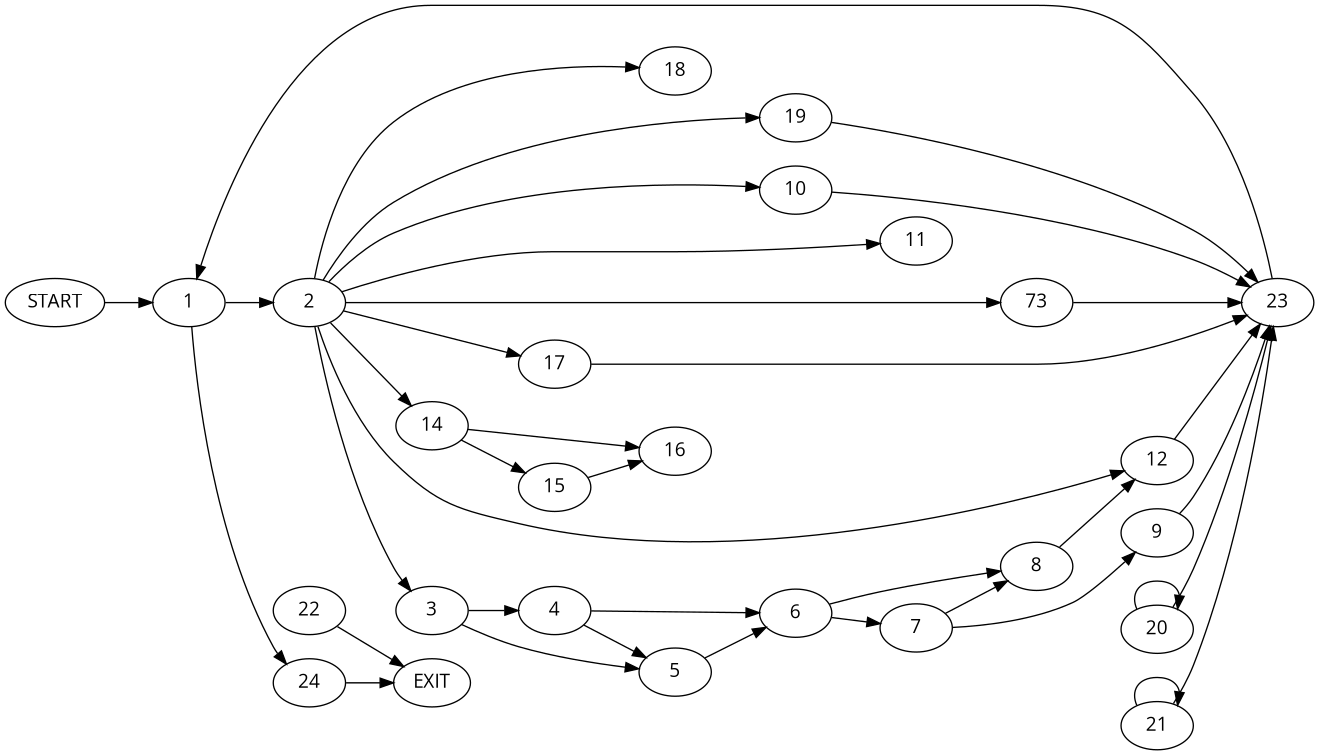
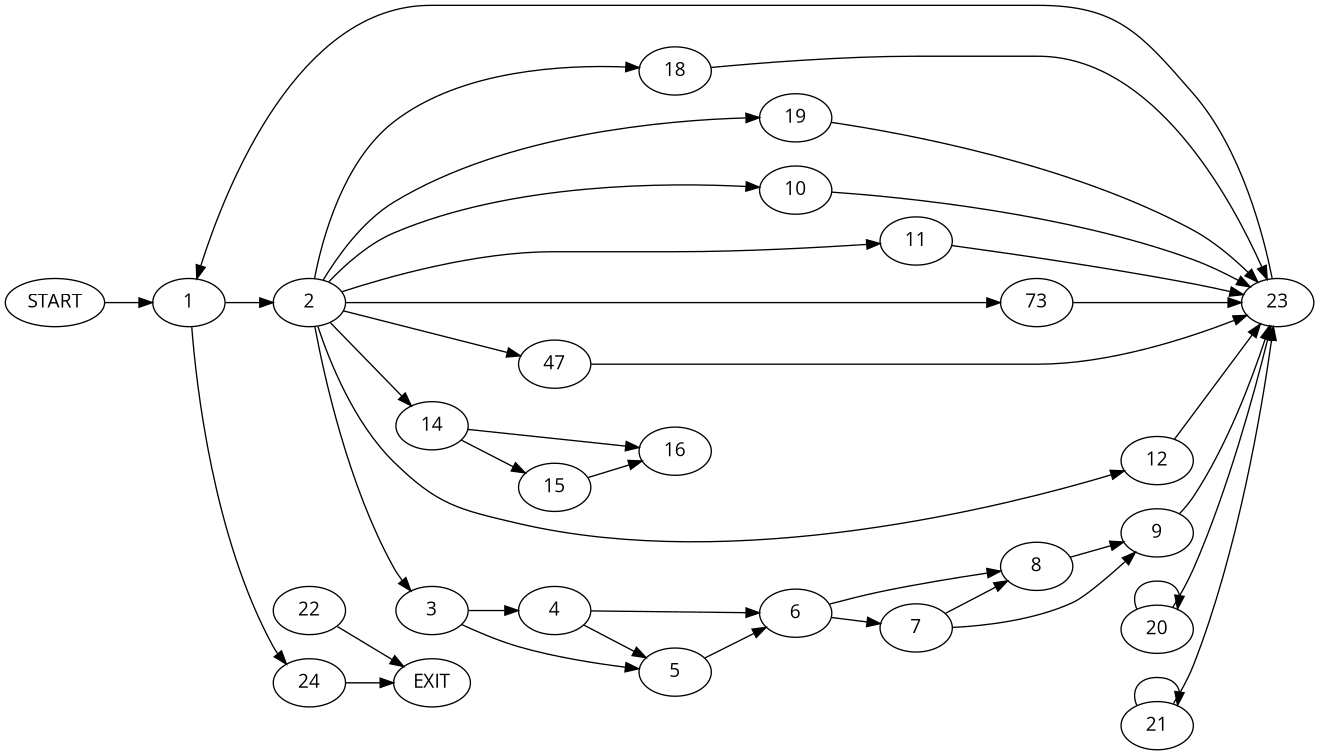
edge "18" -> "23": added
edge "11" -> "23": added
node "17": label "17" -> "47"
edge "8" -> "12": now "8" -> "9"
